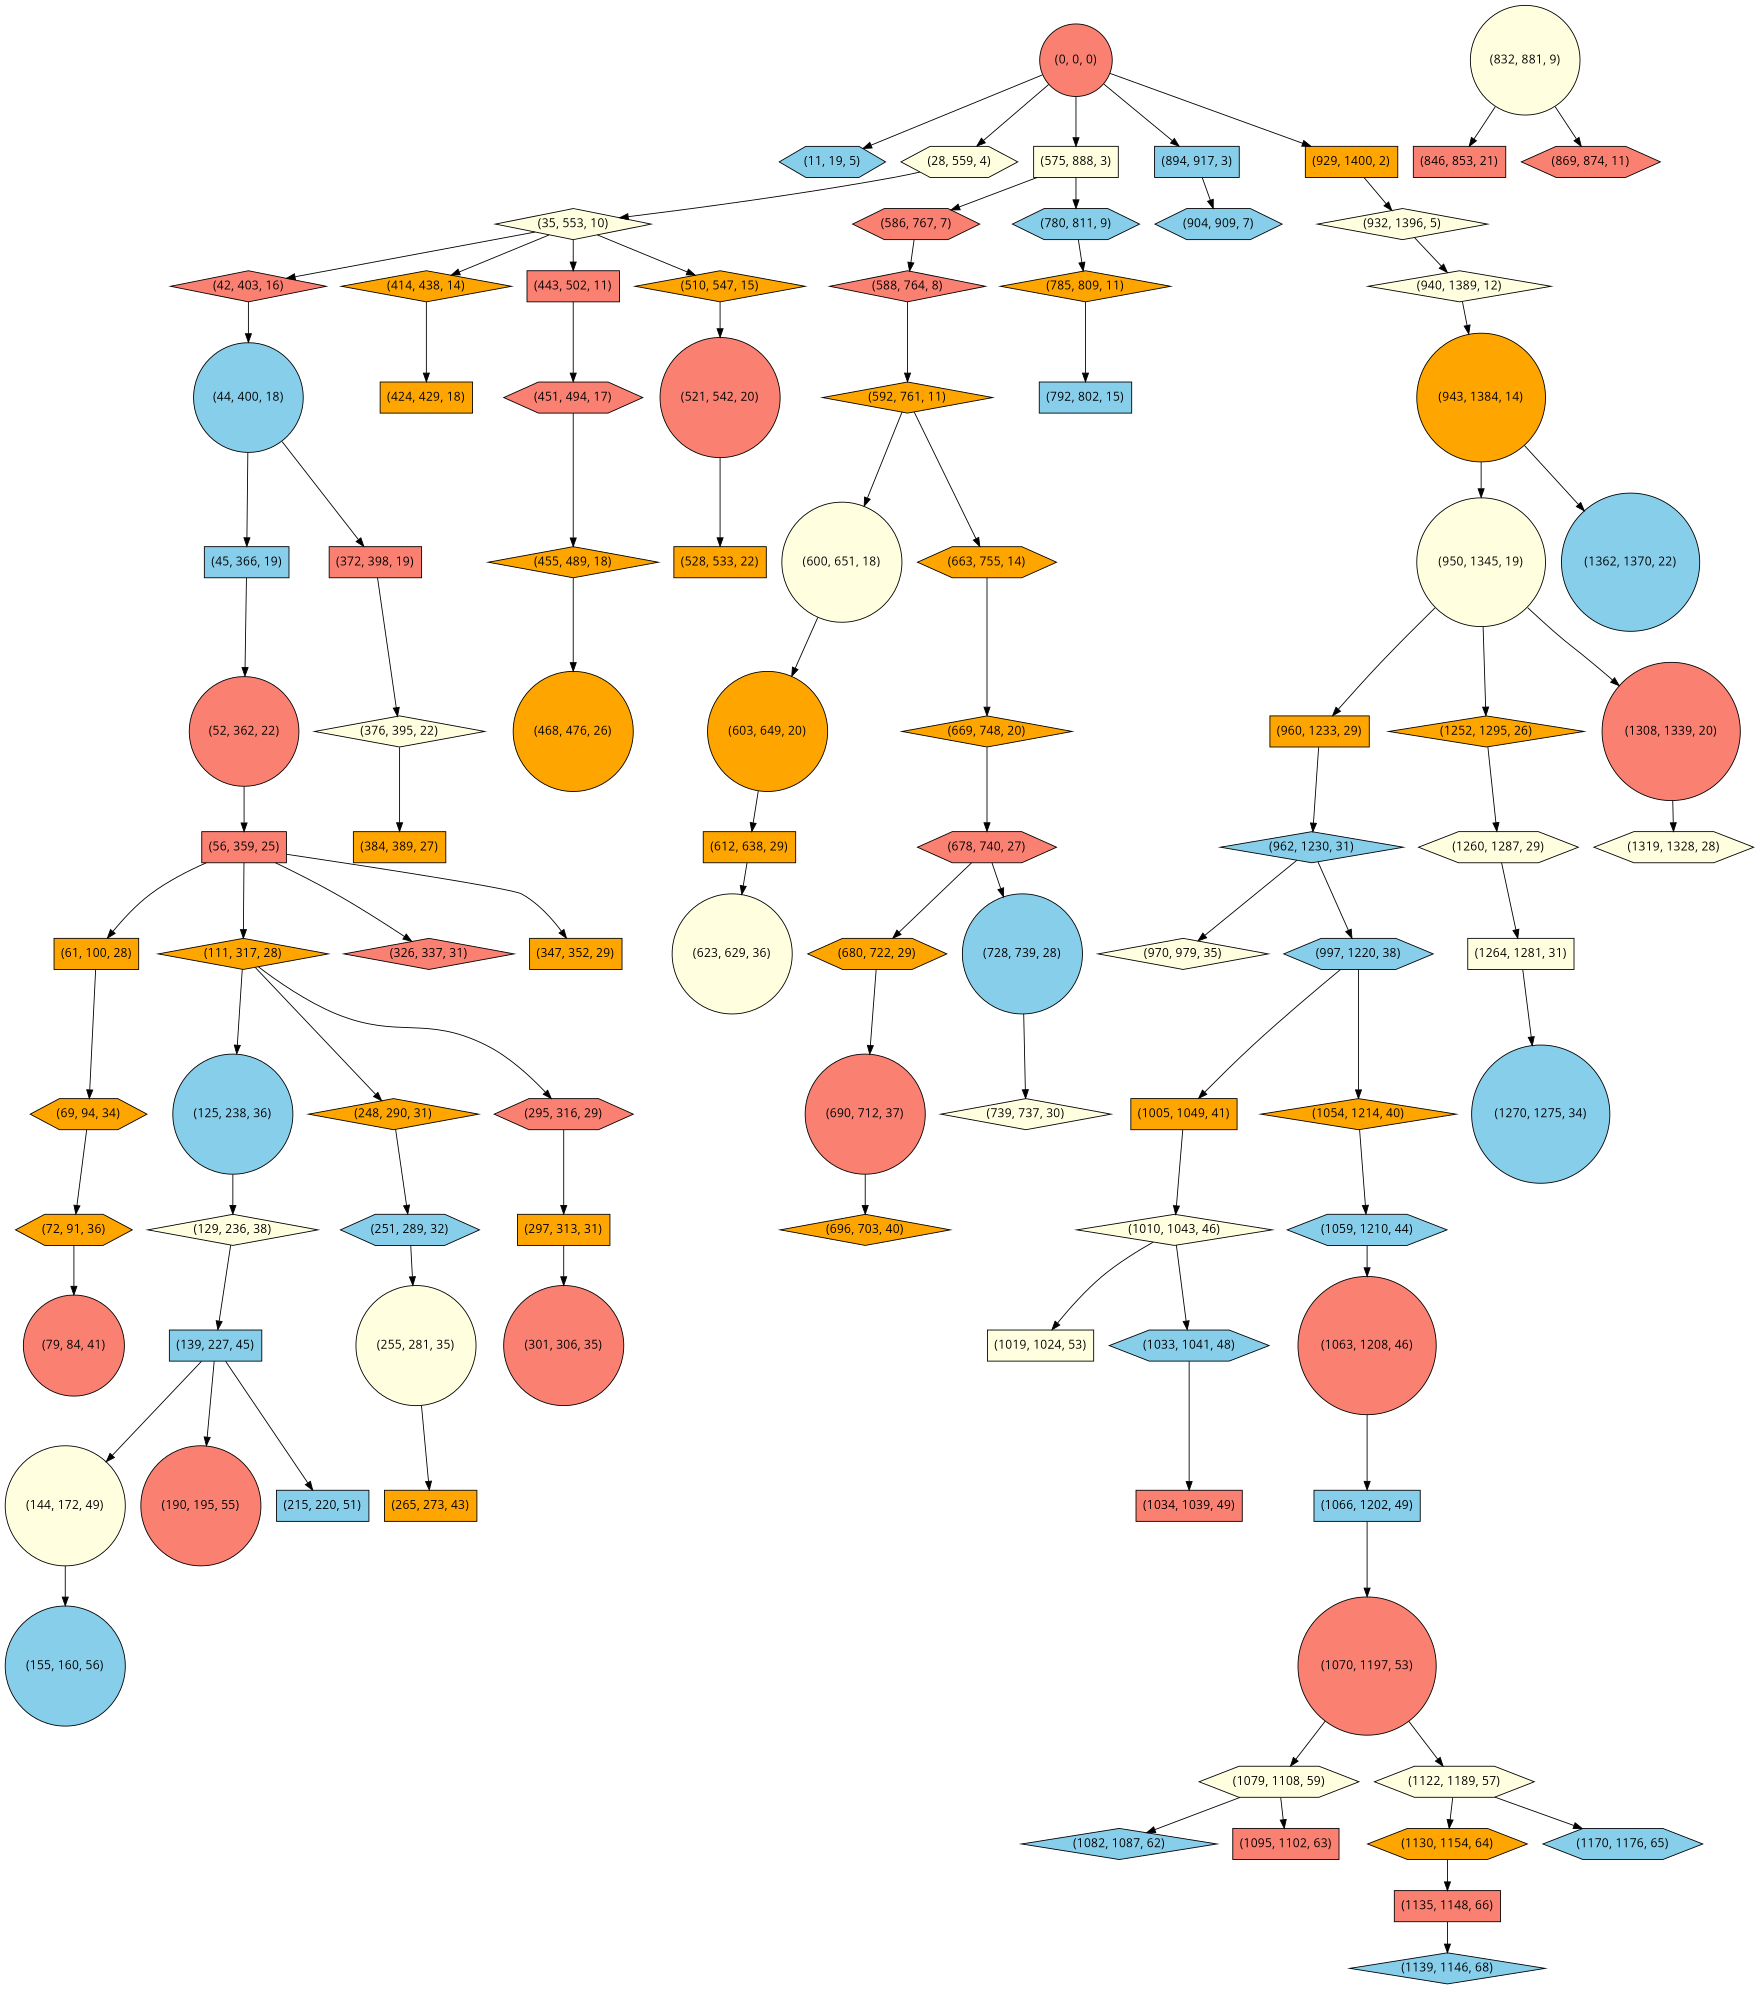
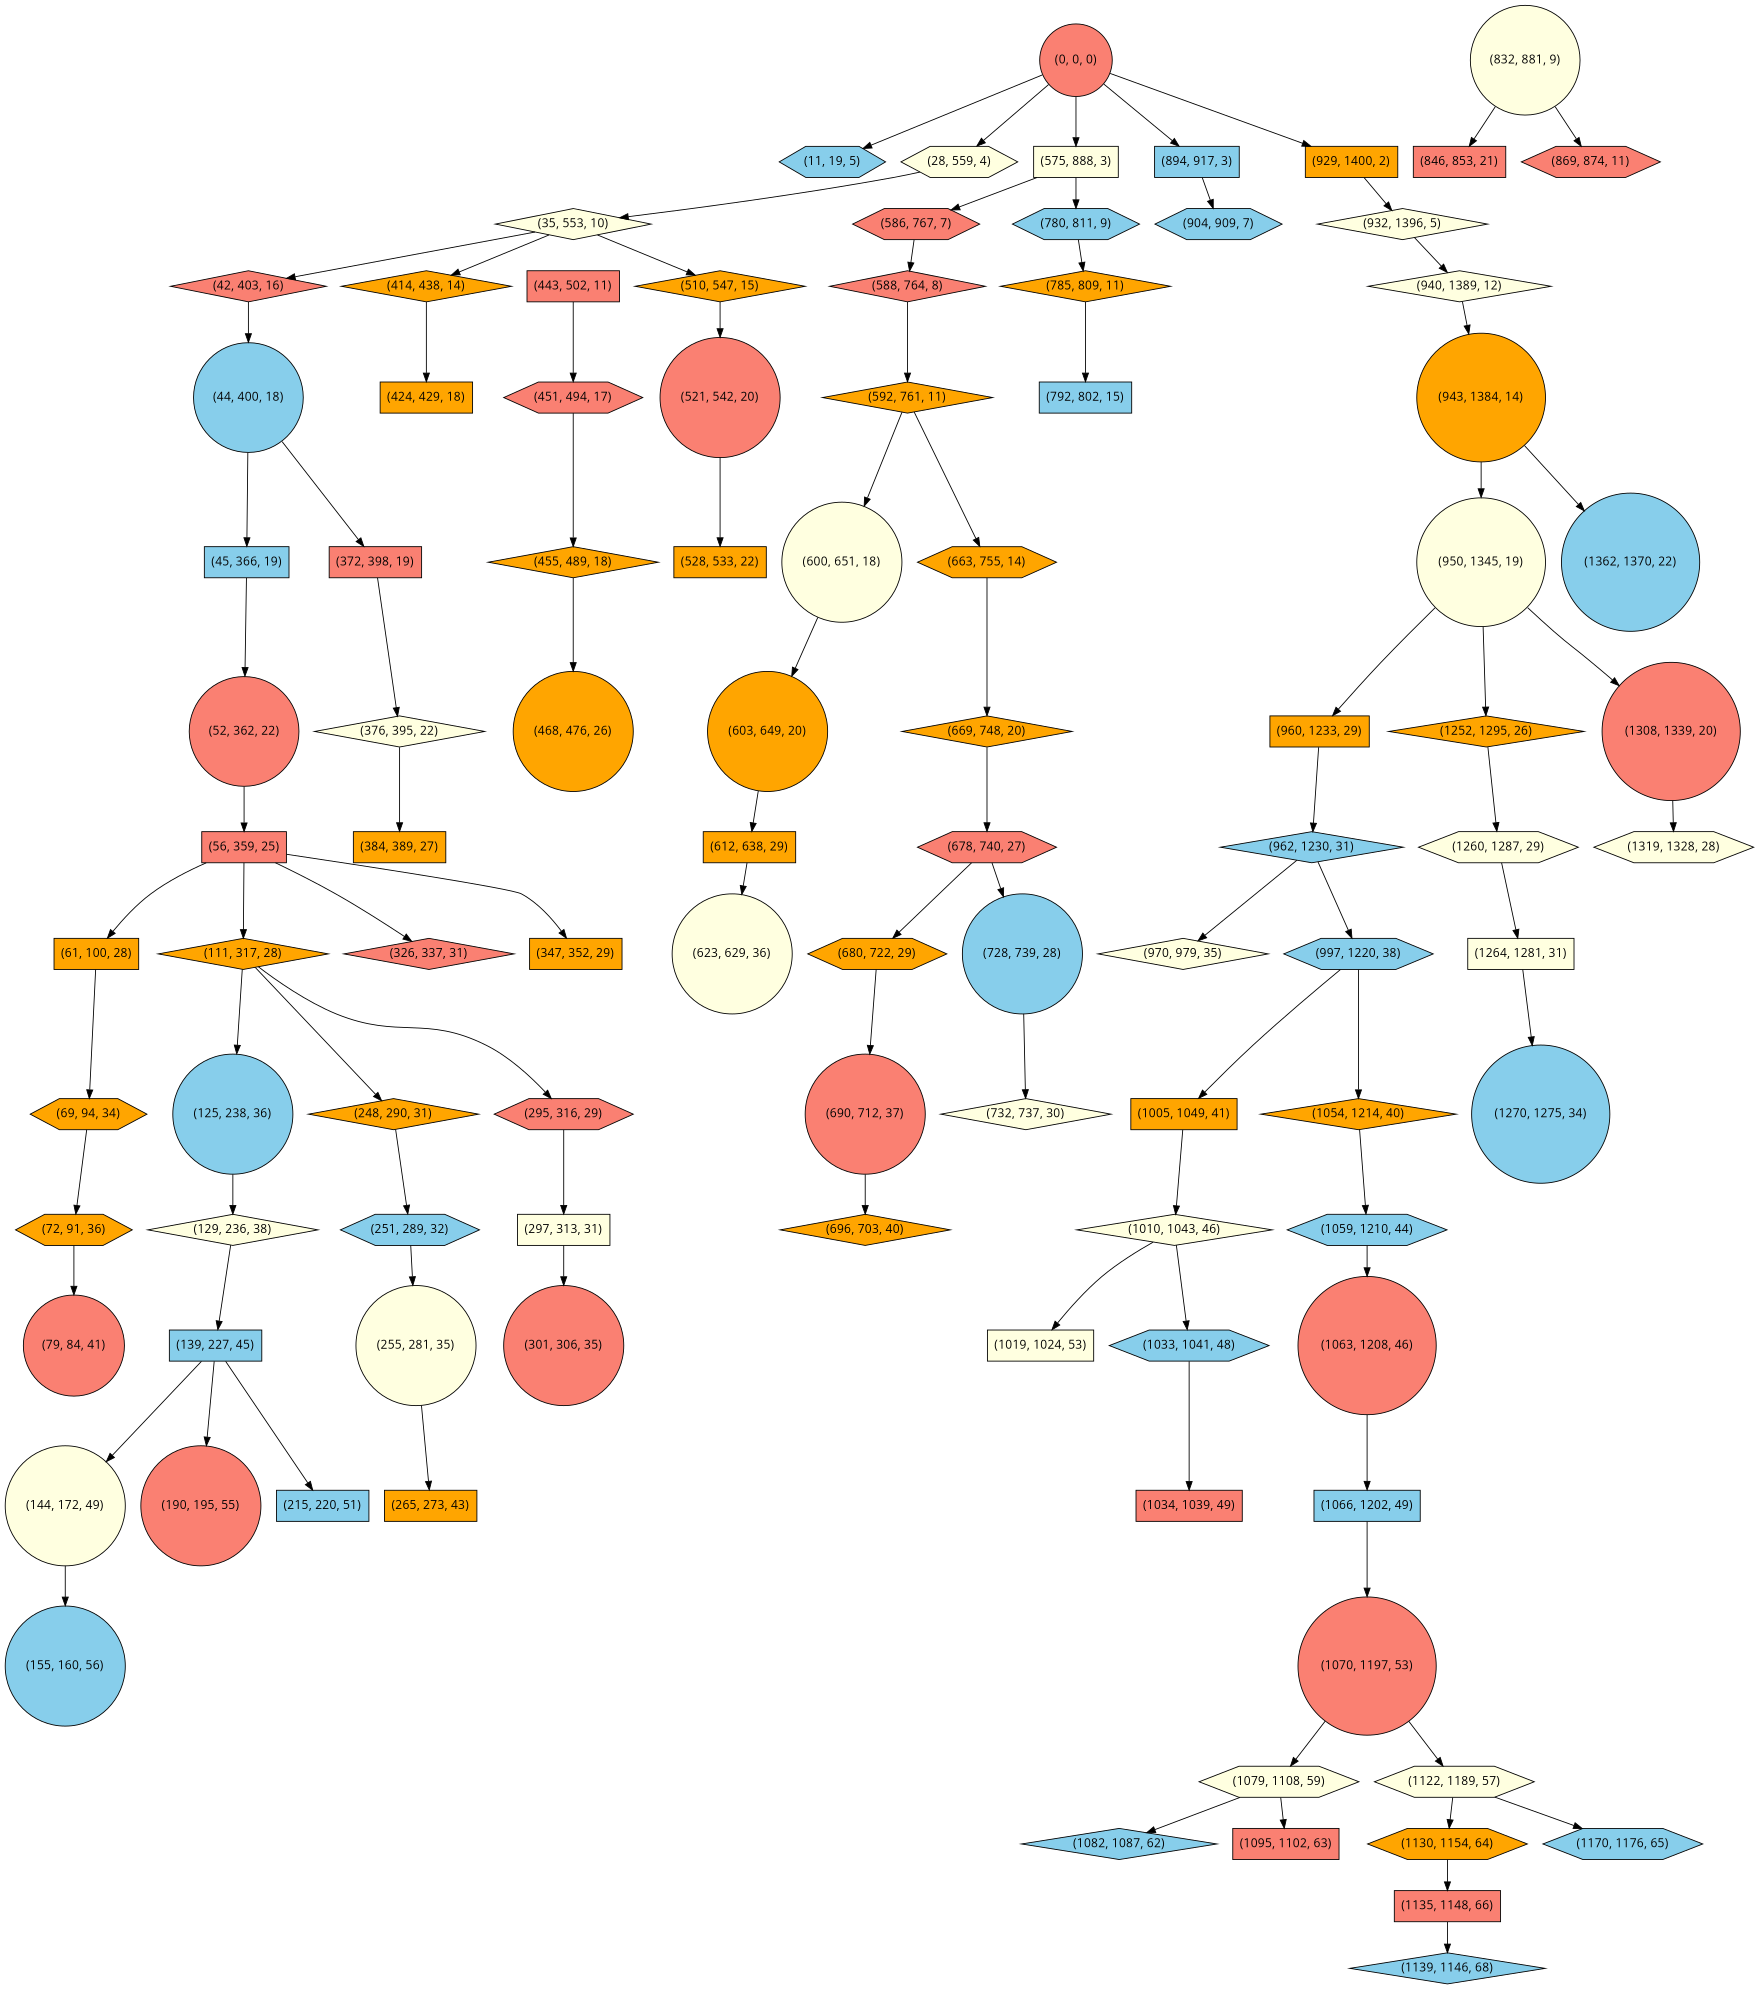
edge "(35, 553, 10)" -> "(443, 502, 11)": removed
node "(739, 737, 30)": label "(739, 737, 30)" -> "(732, 737, 30)"
node "(297, 313, 31)": fillcolor orange -> lightyellow
